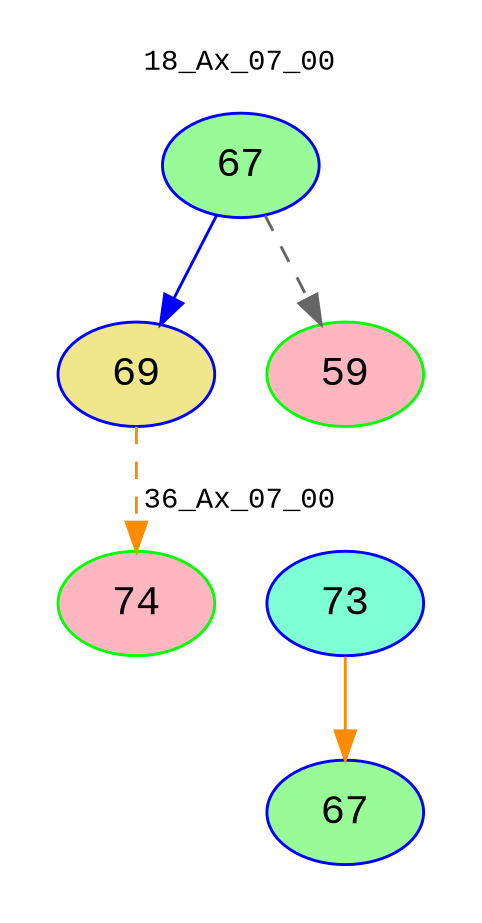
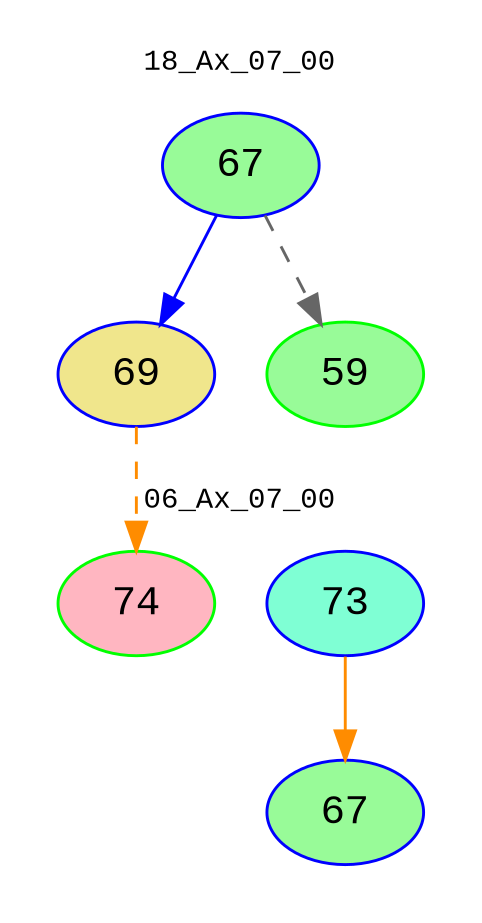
node "59": fillcolor lightpink -> palegreen
cluster "36_Ax_07_00": label "36_Ax_07_00" -> "06_Ax_07_00"
